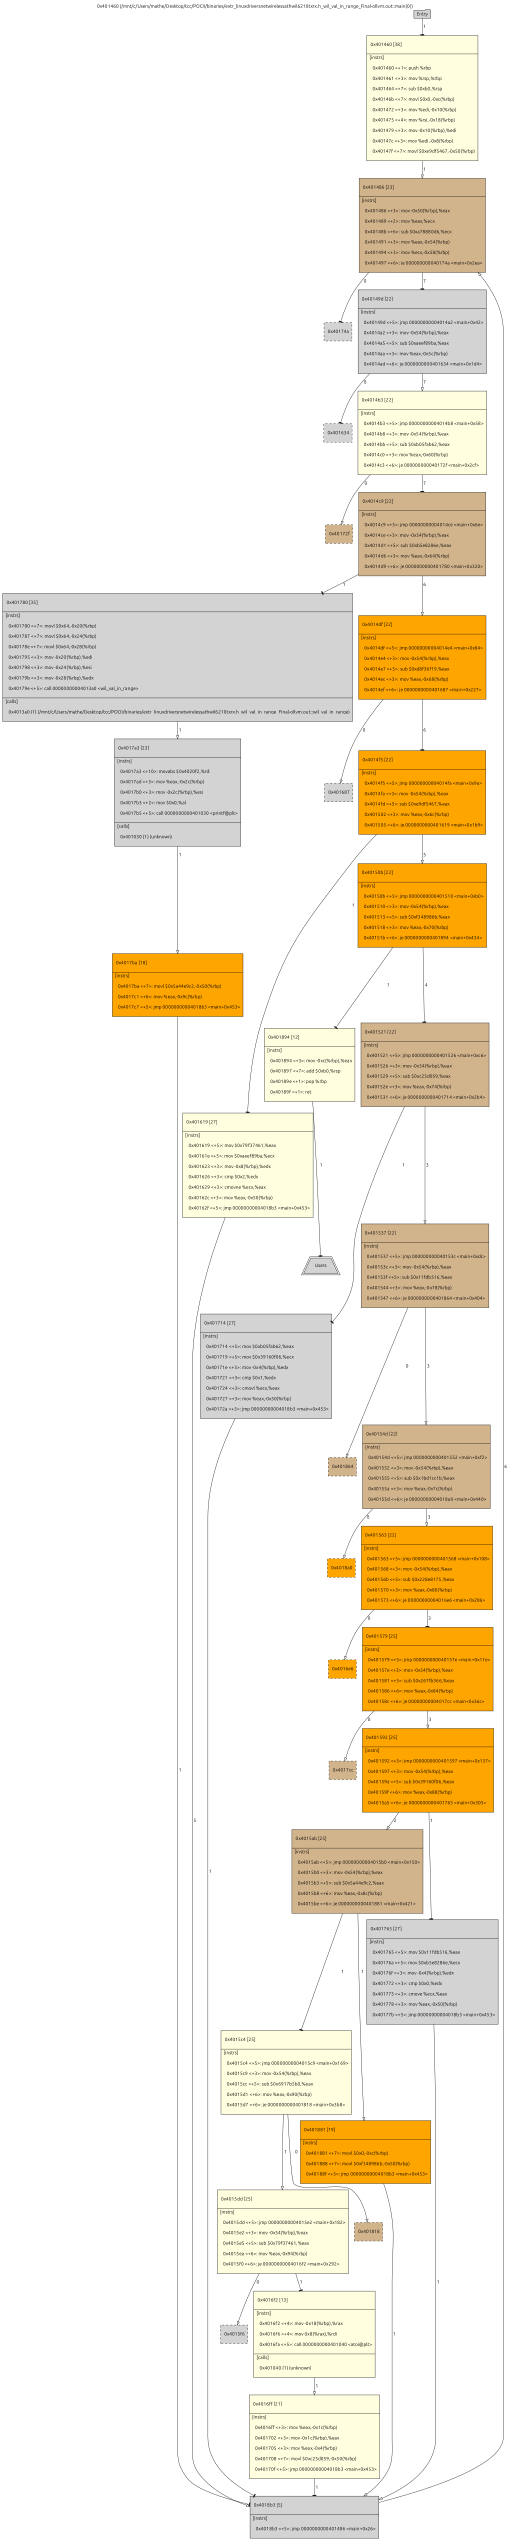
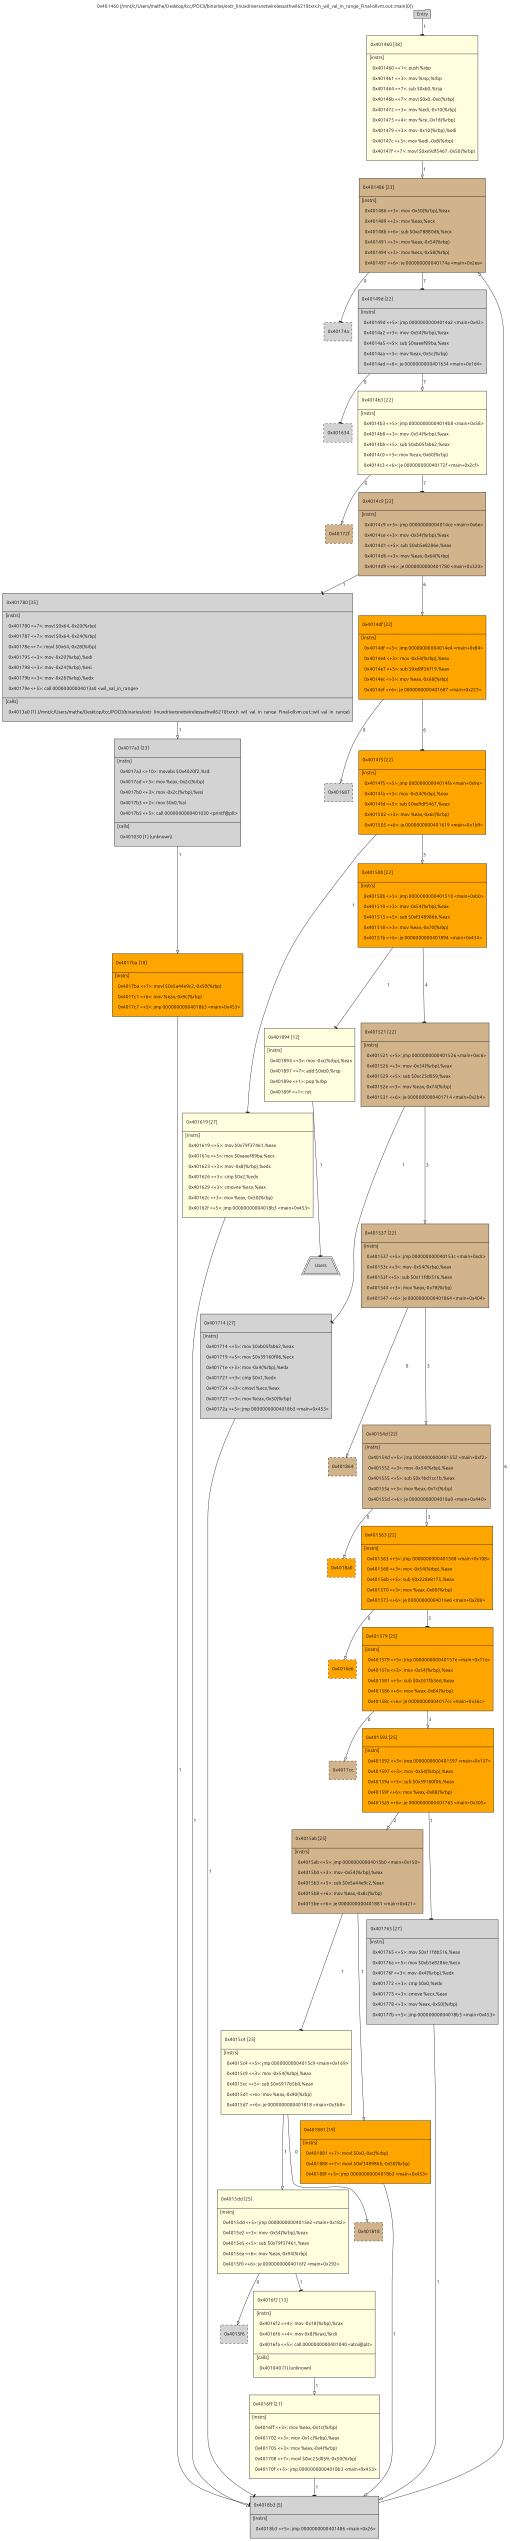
edge "0x401619 [27]" -> "0x4018b3 [5]": label " 5" -> " 1"
